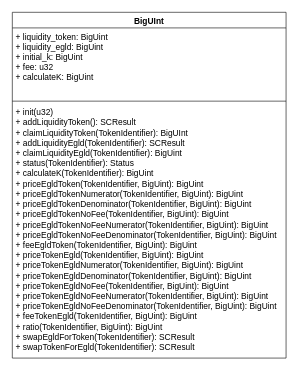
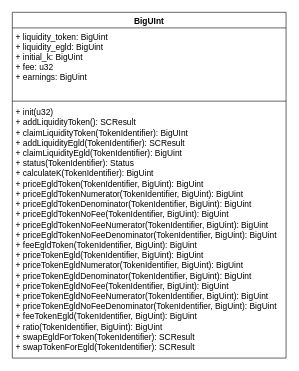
node "+ liquidity_token: BigUint + liquidity_egld: BigUint + initial_k: BigUint + fee: u32 + calculateK: BigUint": label "+ liquidity_token: BigUint + liquidity_egld: BigUint + initial_k: BigUint + fee: u32 + calculateK: BigUint" -> "+ liquidity_token: BigUint + liquidity_egld: BigUint + initial_k: BigUint + fee: u32 + earnings: BigUint"
